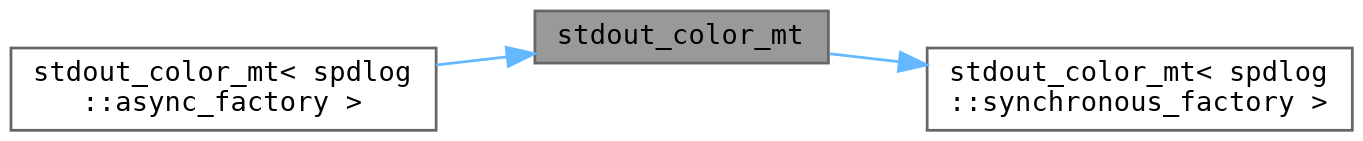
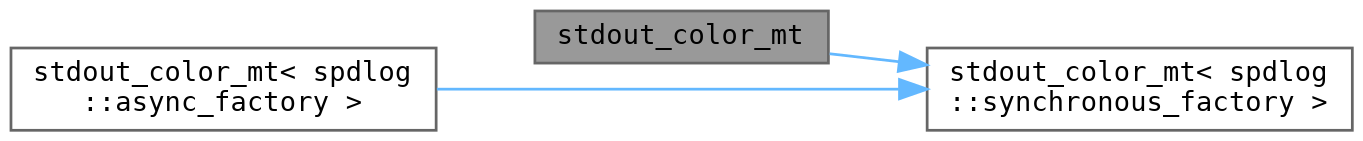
edge "stdout_color_mt< spdlog ::async_factory >" -> "stdout_color_mt": now "stdout_color_mt< spdlog ::async_factory >" -> "stdout_color_mt< spdlog ::synchronous_factory >"
